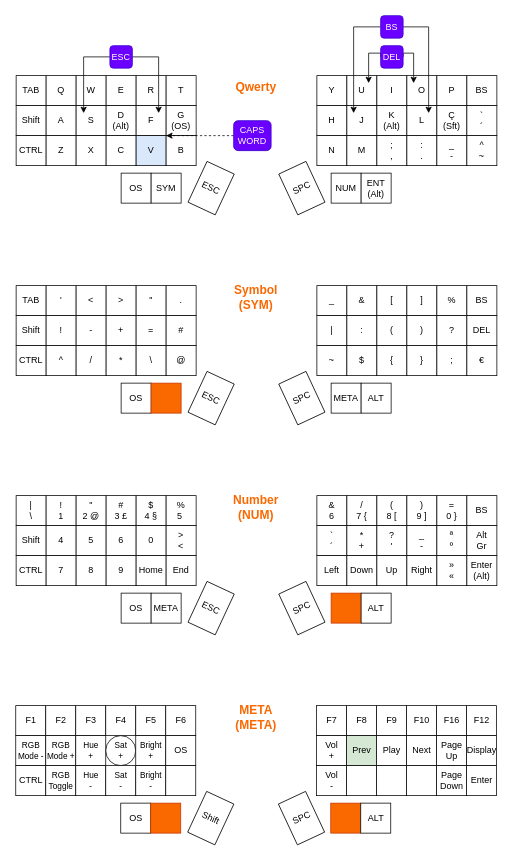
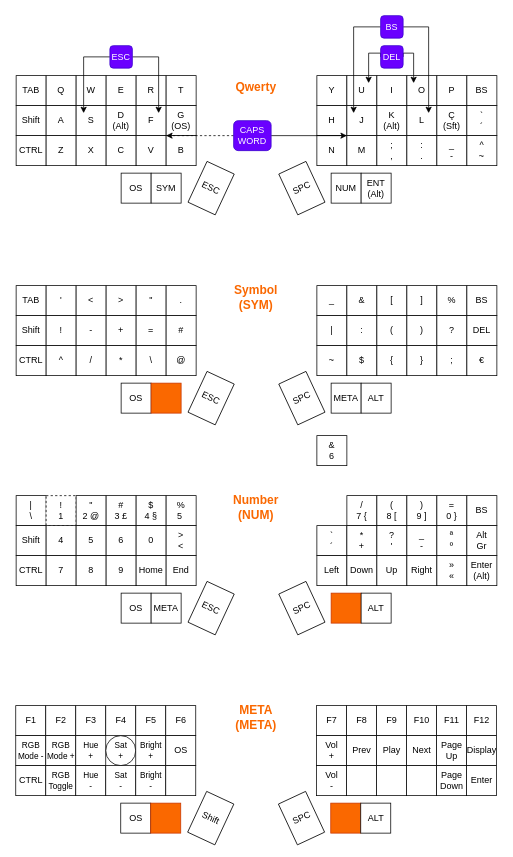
edge "CAPS WORD" -> "N": added
node "V": fillcolor #dae8fc -> #ffffff
node "! 1": style solid -> dashed
node "& 6": moved (332, 510) -> (332, 450)
node "F16": label "F16" -> "F11"
node "Prev": fillcolor #d5e8d4 -> #ffffff
